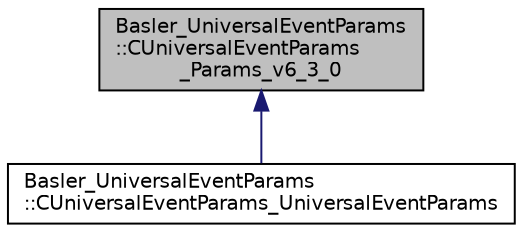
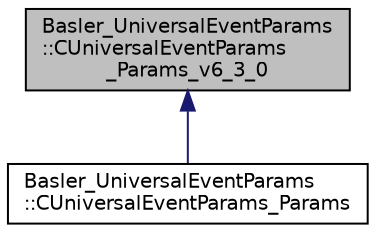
node "Basler_UniversalEventParams ::CUniversalEventParams_UniversalEventParams": label "Basler_UniversalEventParams ::CUniversalEventParams_UniversalEventParams" -> "Basler_UniversalEventParams ::CUniversalEventParams_Params"
